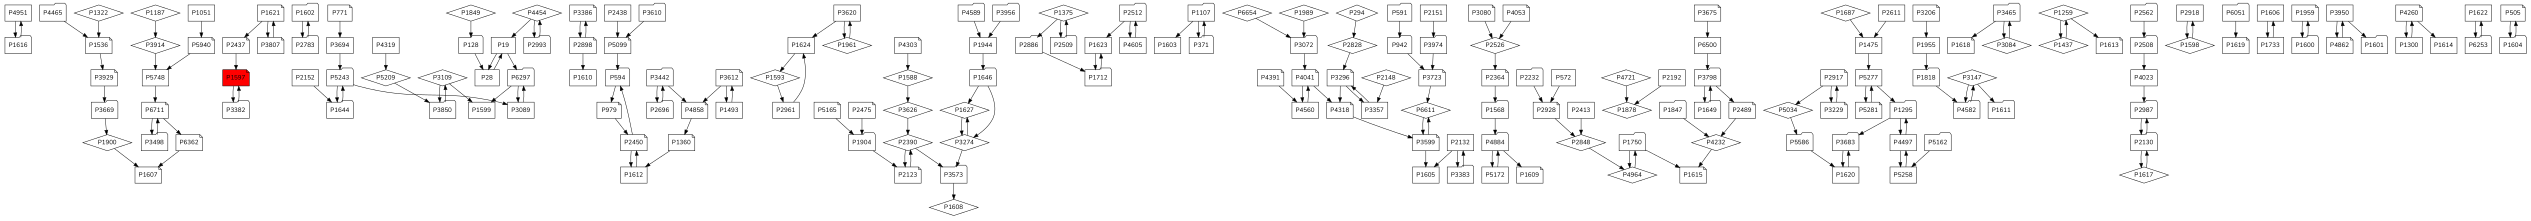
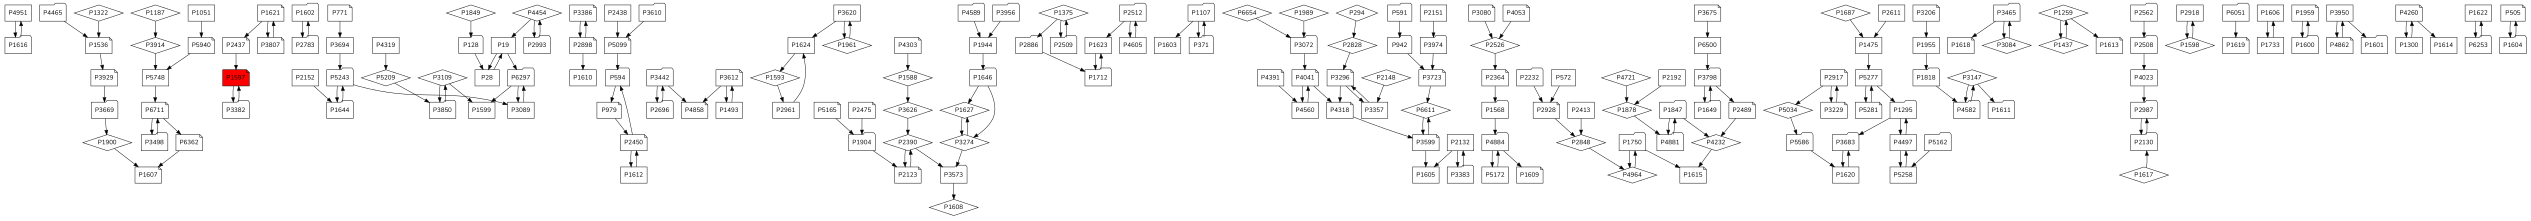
node "P1360": removed
node "P4881": added
edge "P2130" -> "P1617": removed
